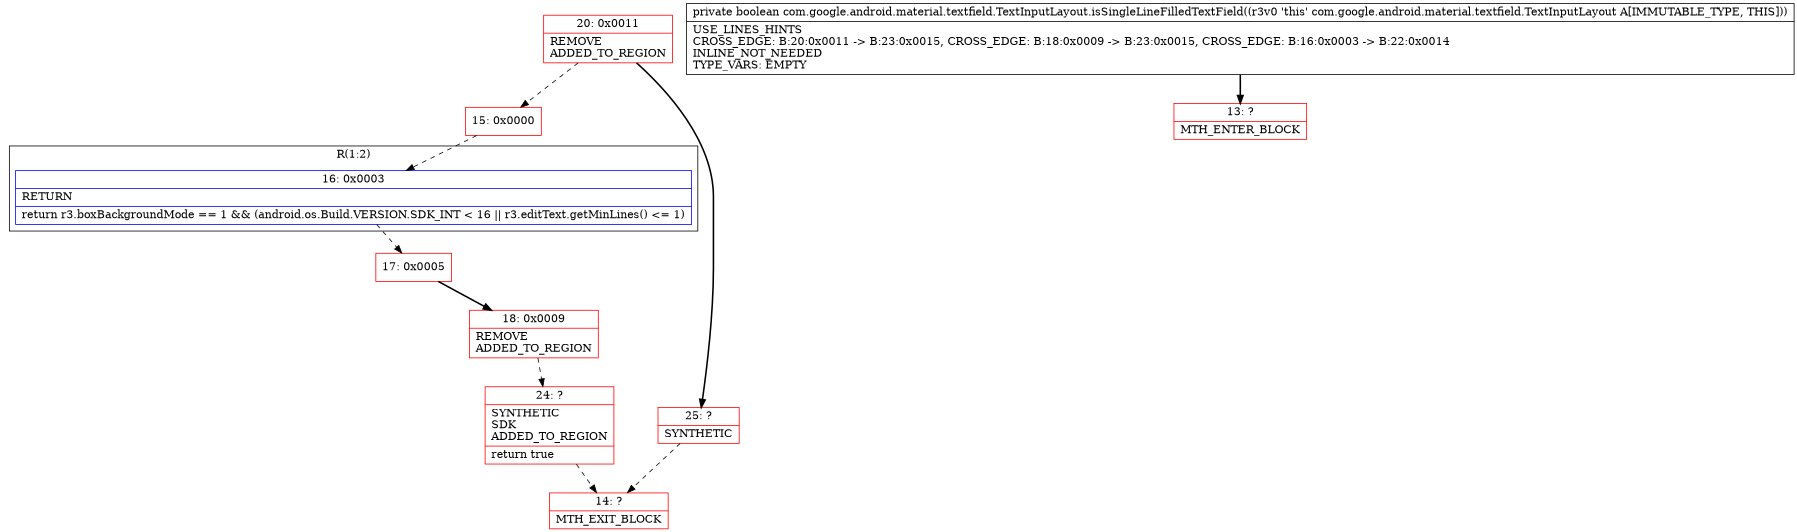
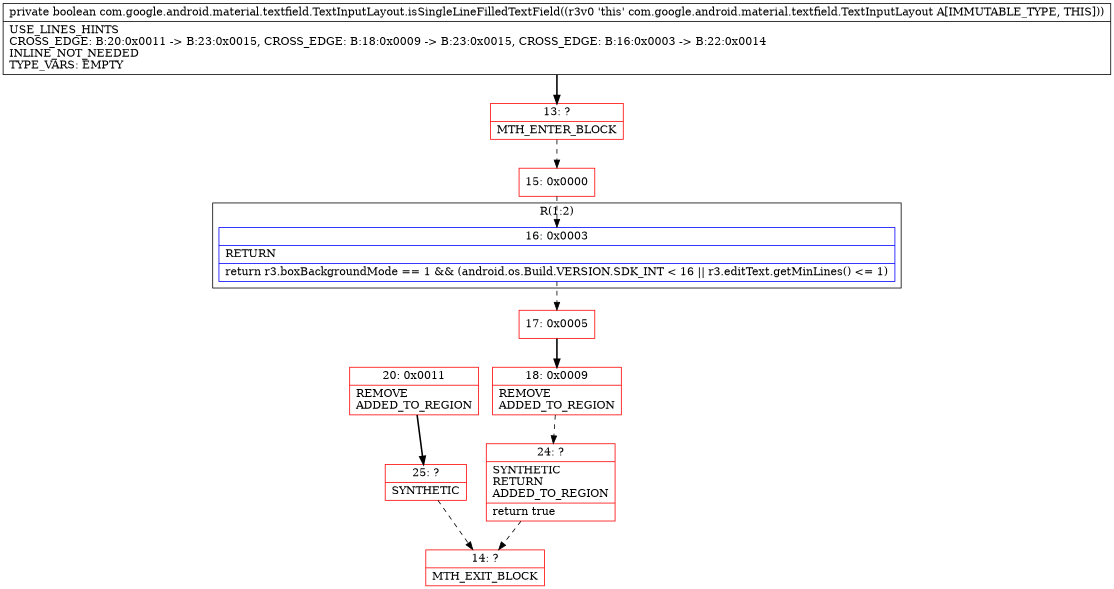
edge "20: 0x0011" -> "15: 0x0000": now "13: ?" -> "15: 0x0000"
node "24: ?": text "SDK" -> "RETURN"
